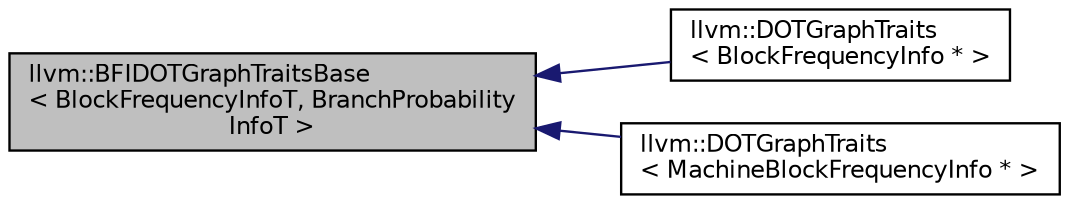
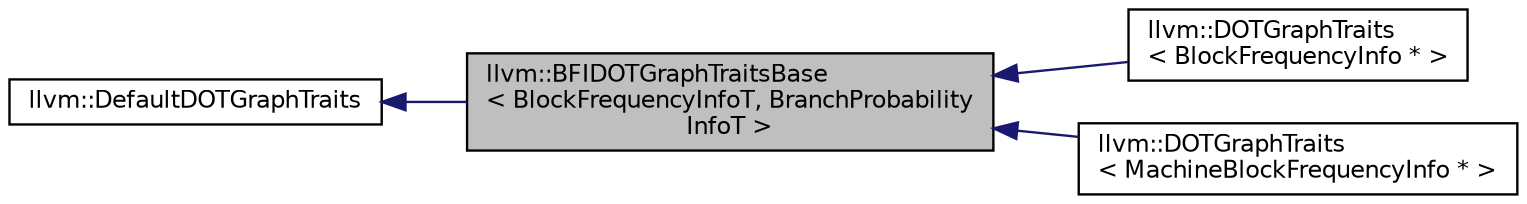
node "llvm::DefaultDOTGraphTraits": added
